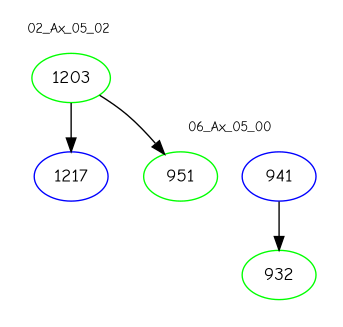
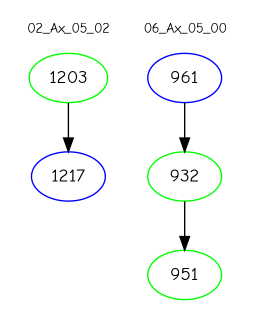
edge "1203" -> "951": now "932" -> "951"
node "941": label "941" -> "961"
